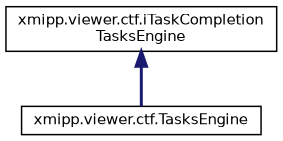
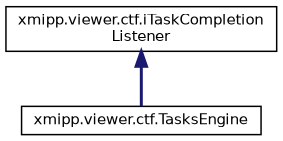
node "xmipp.viewer.ctf.iTaskCompletion TasksEngine": label "xmipp.viewer.ctf.iTaskCompletion TasksEngine" -> "xmipp.viewer.ctf.iTaskCompletion Listener"
